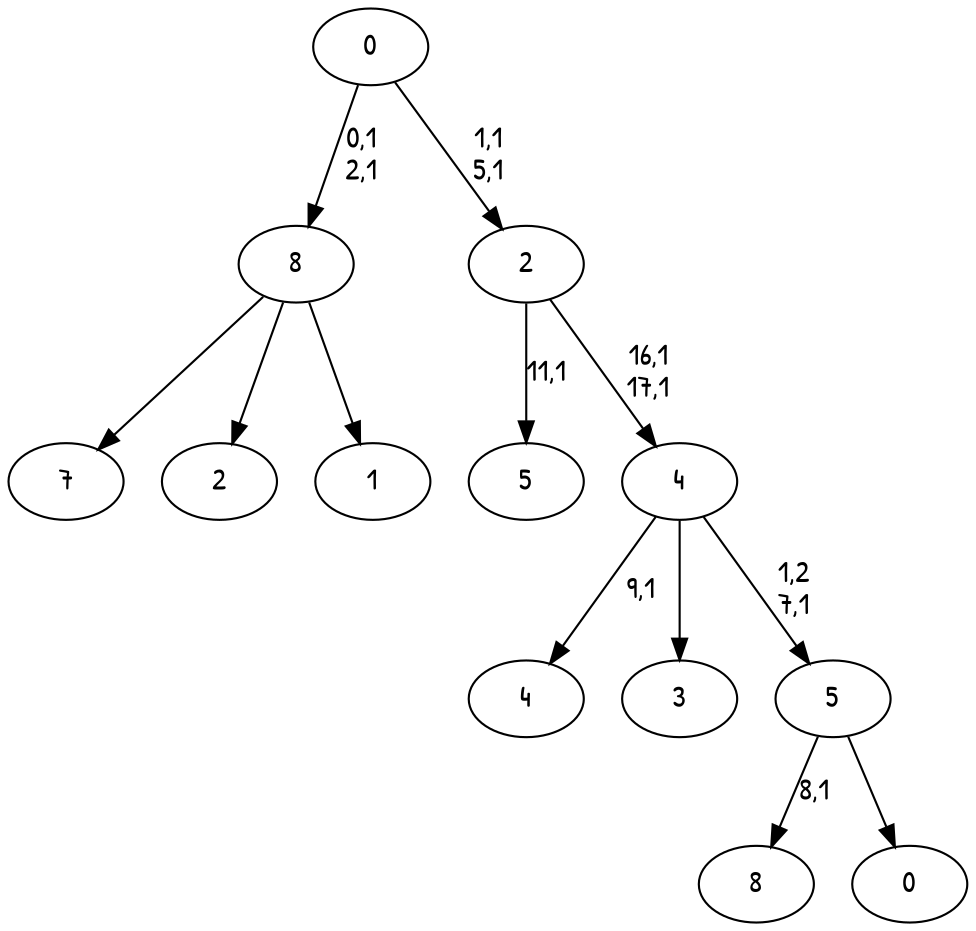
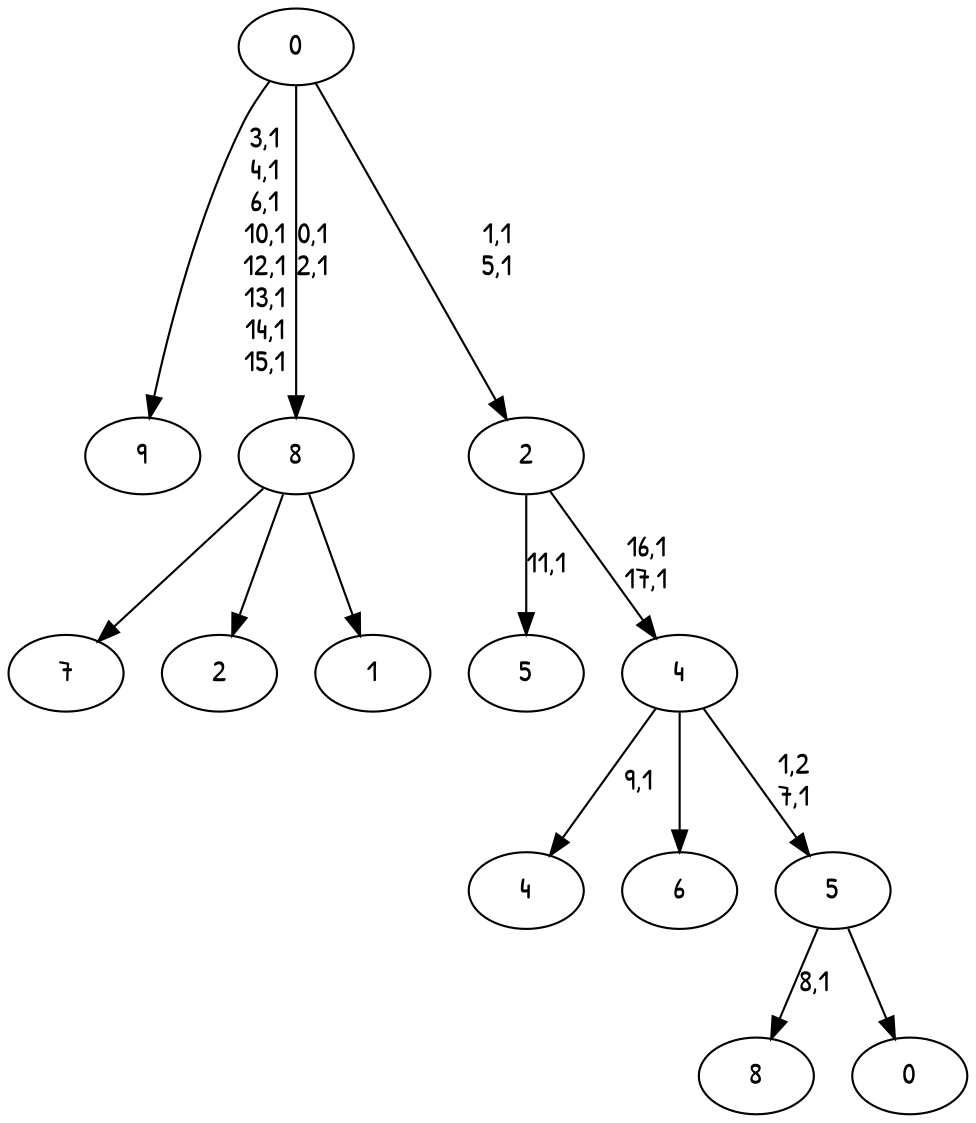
node "9": added
node "3": label "3" -> "6"
